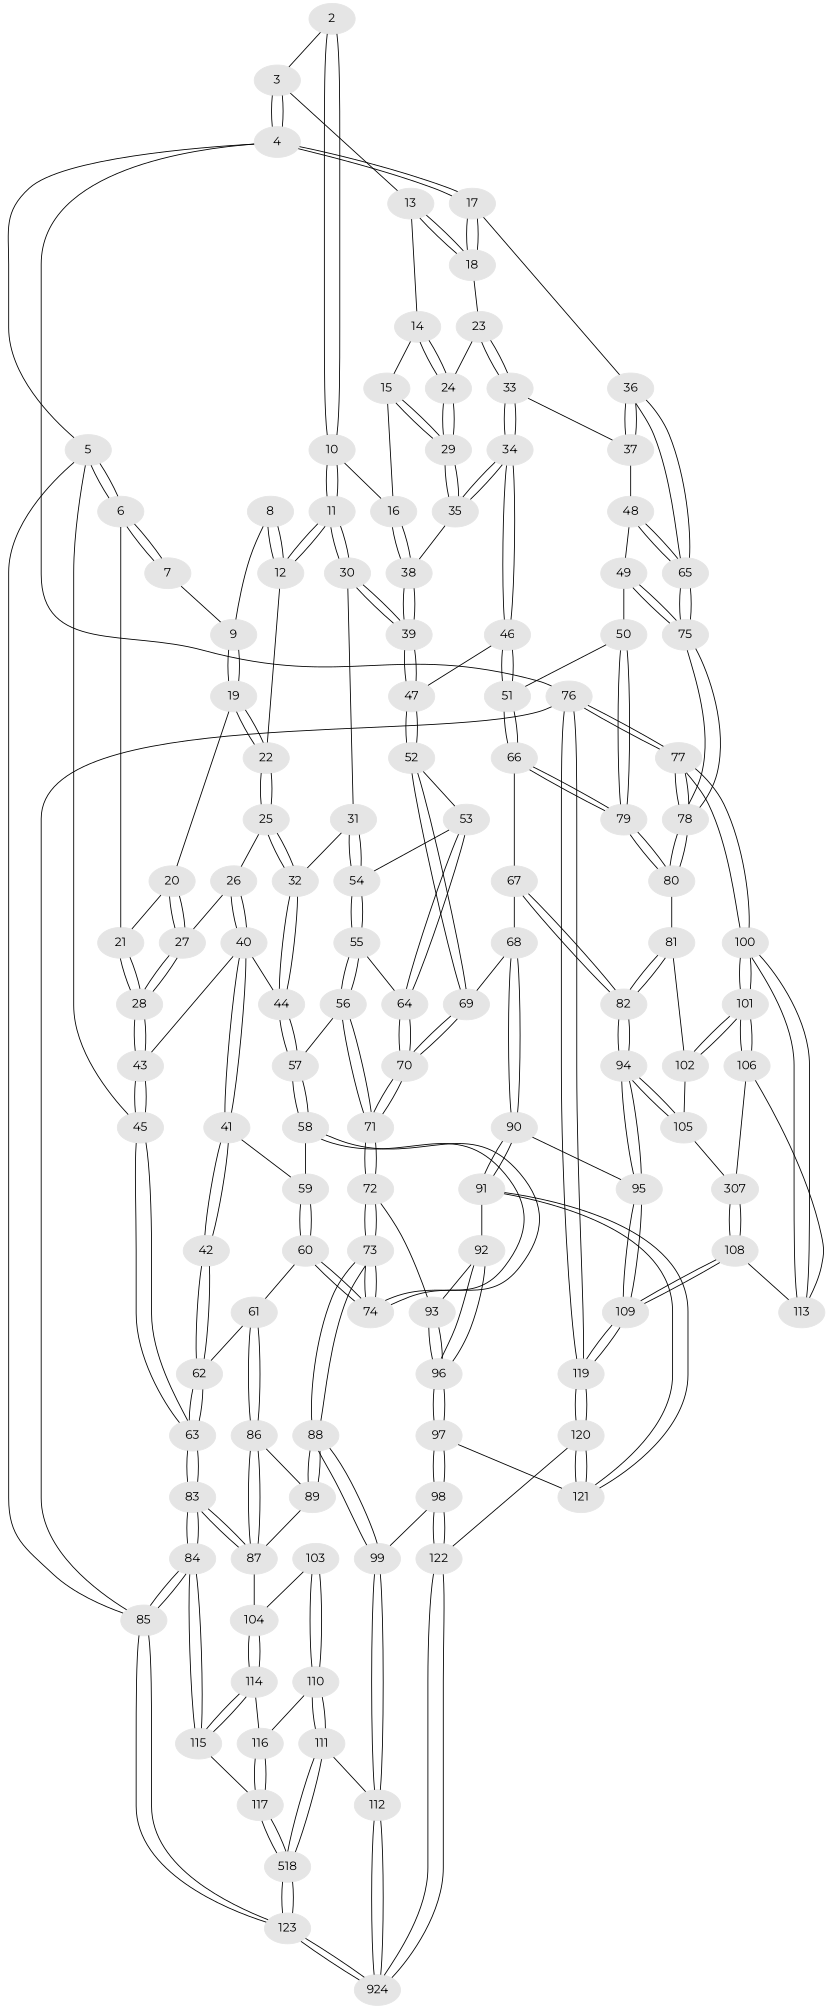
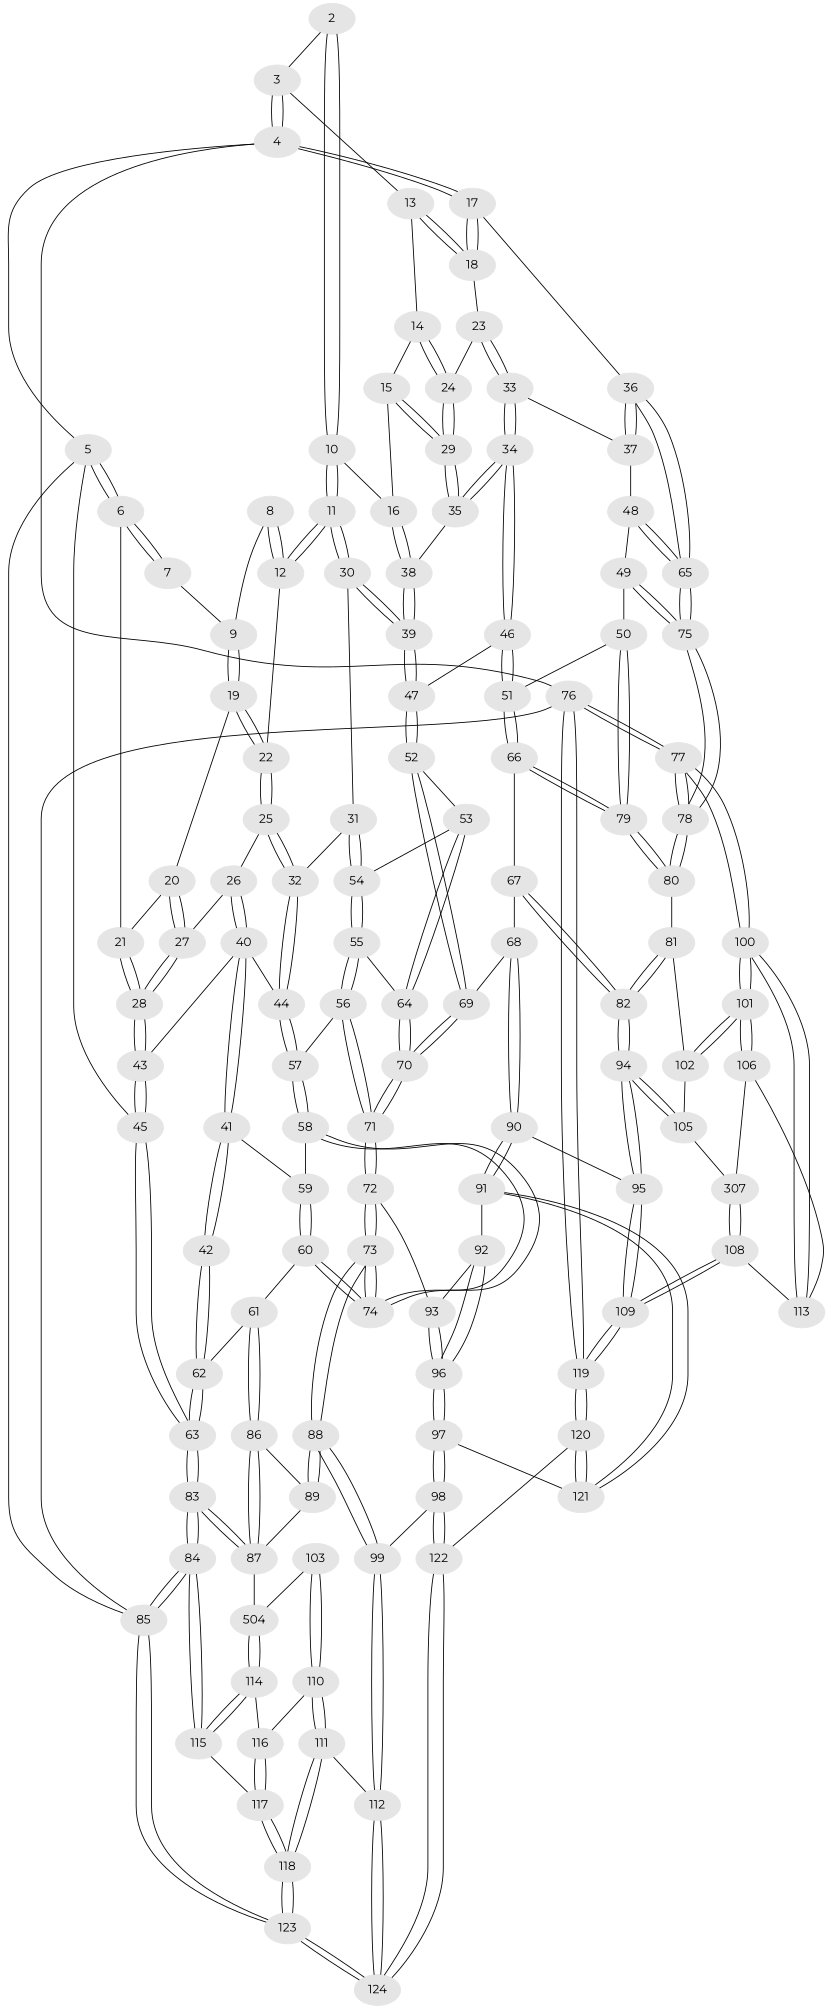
node "104": label "104" -> "504"
node "518": label "518" -> "118"
node "924": label "924" -> "124"
